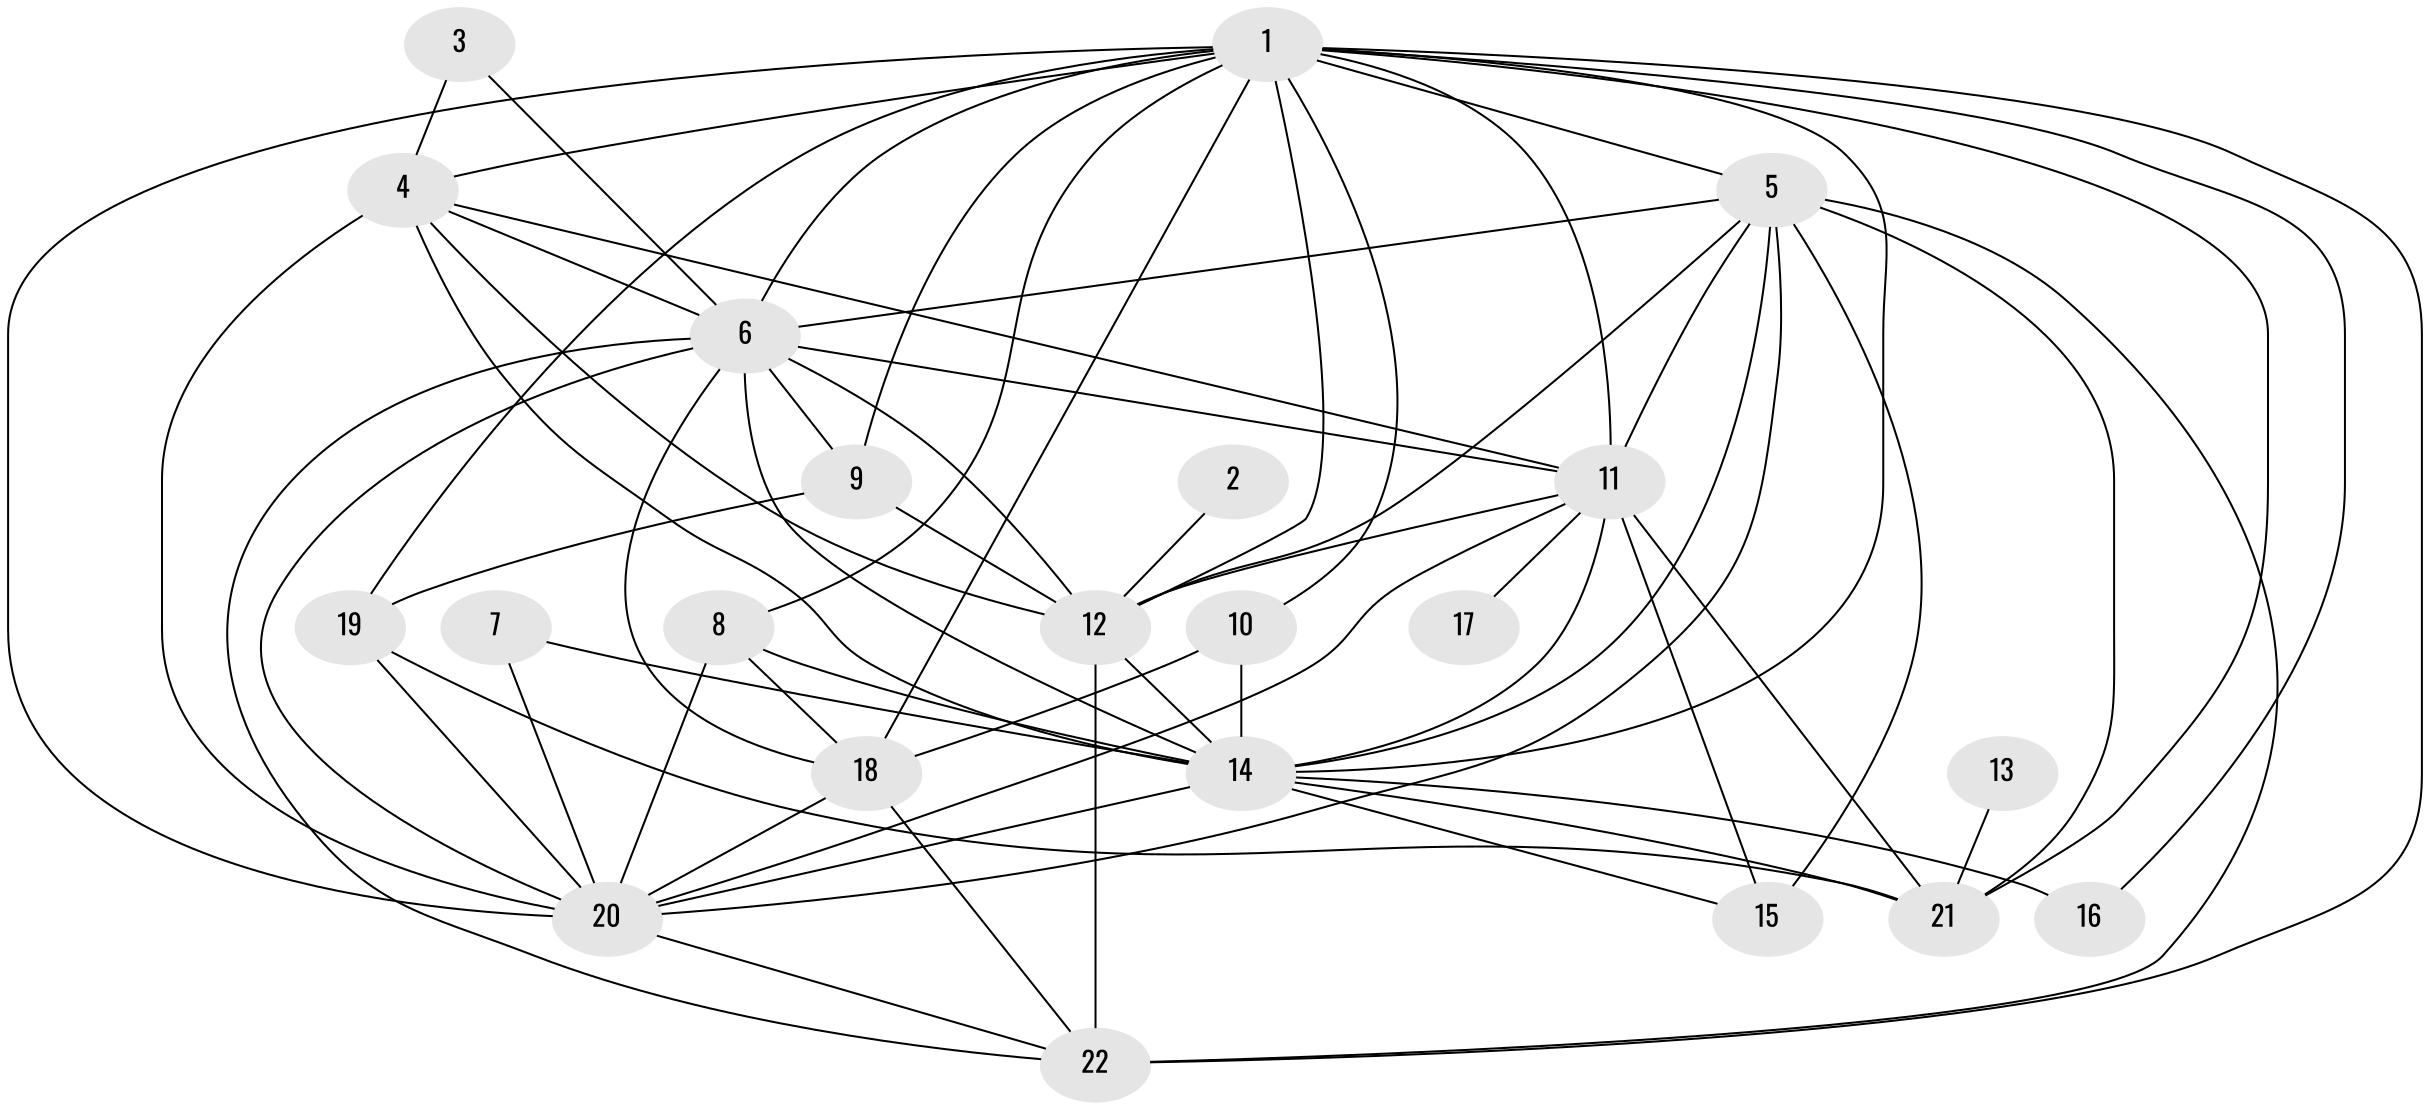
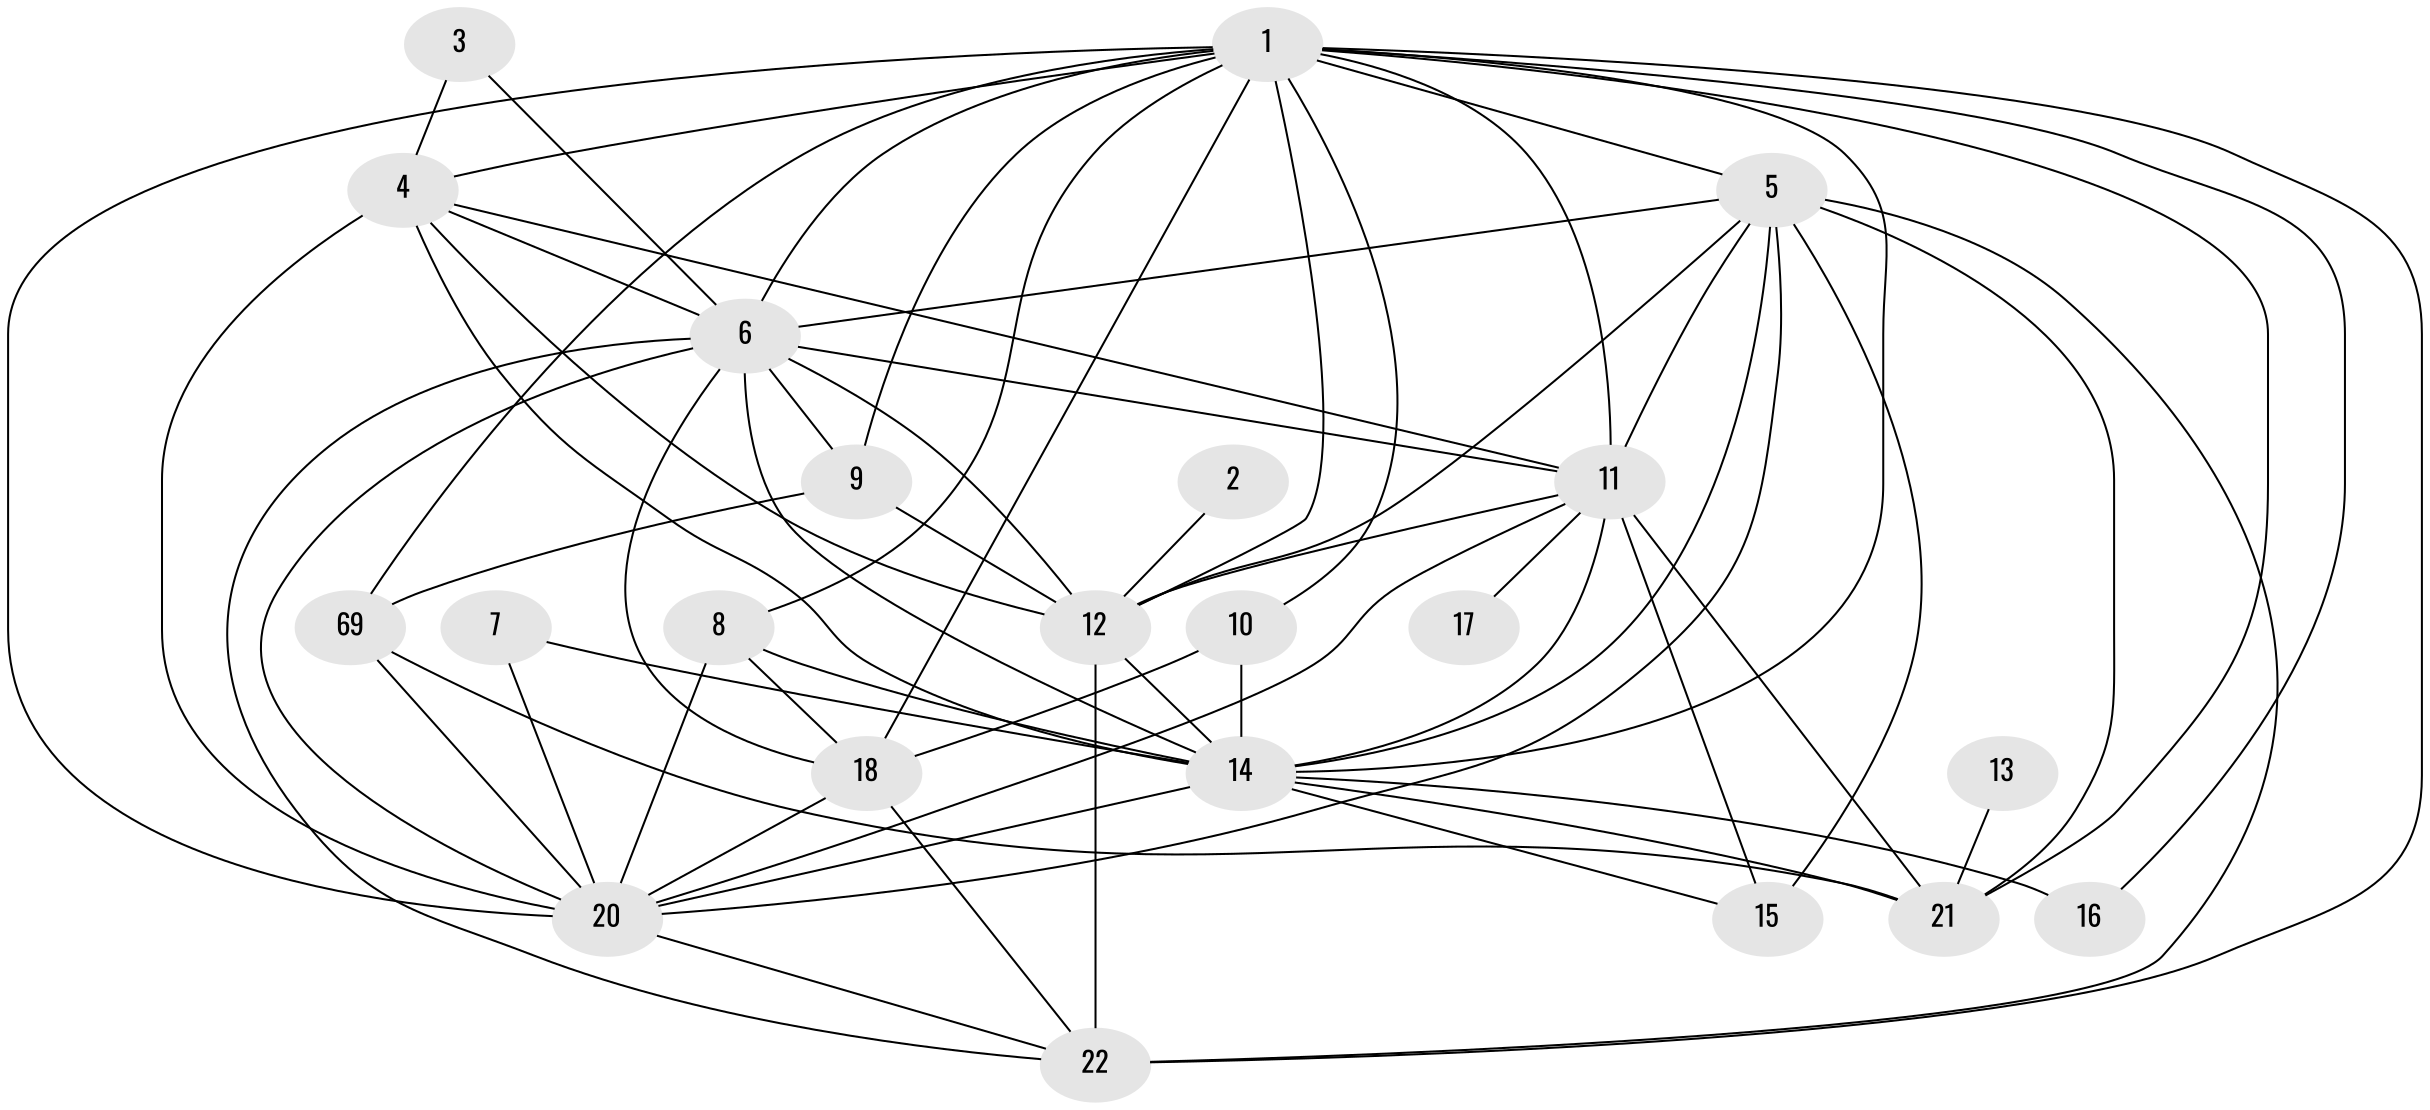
node "19": label "19" -> "69"
